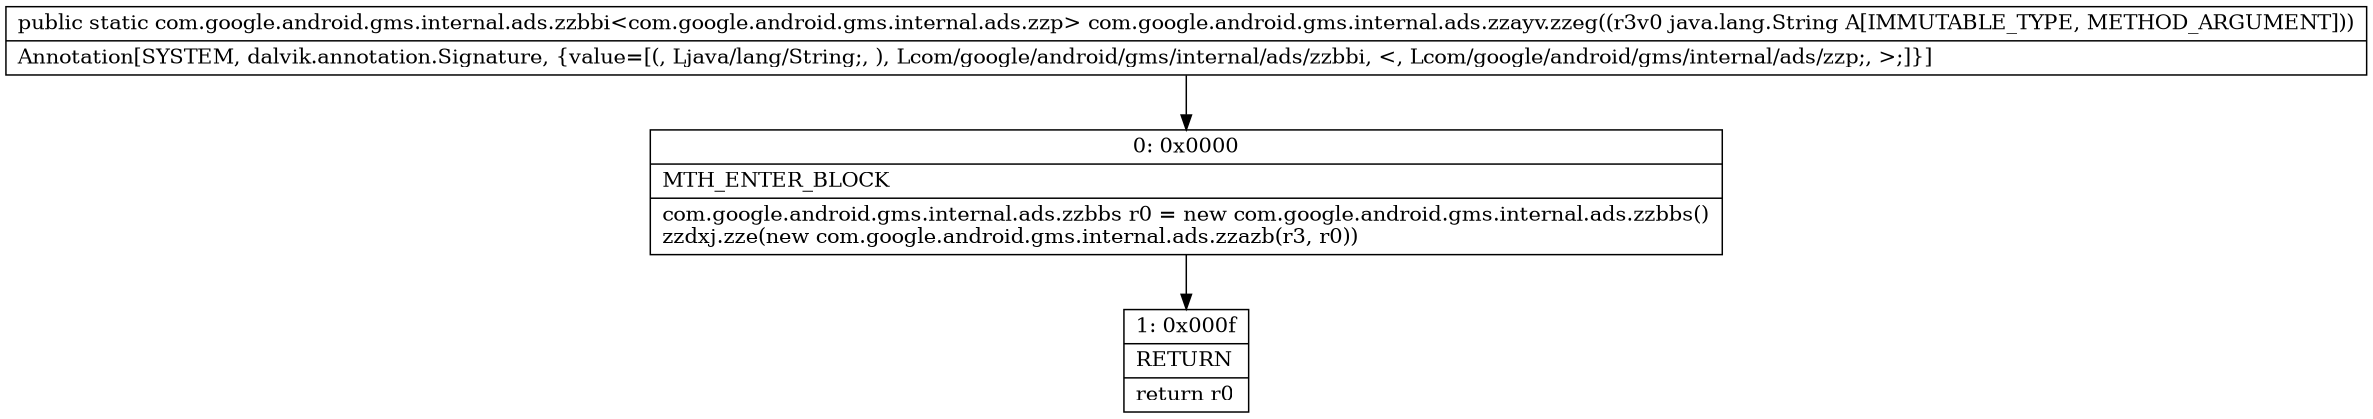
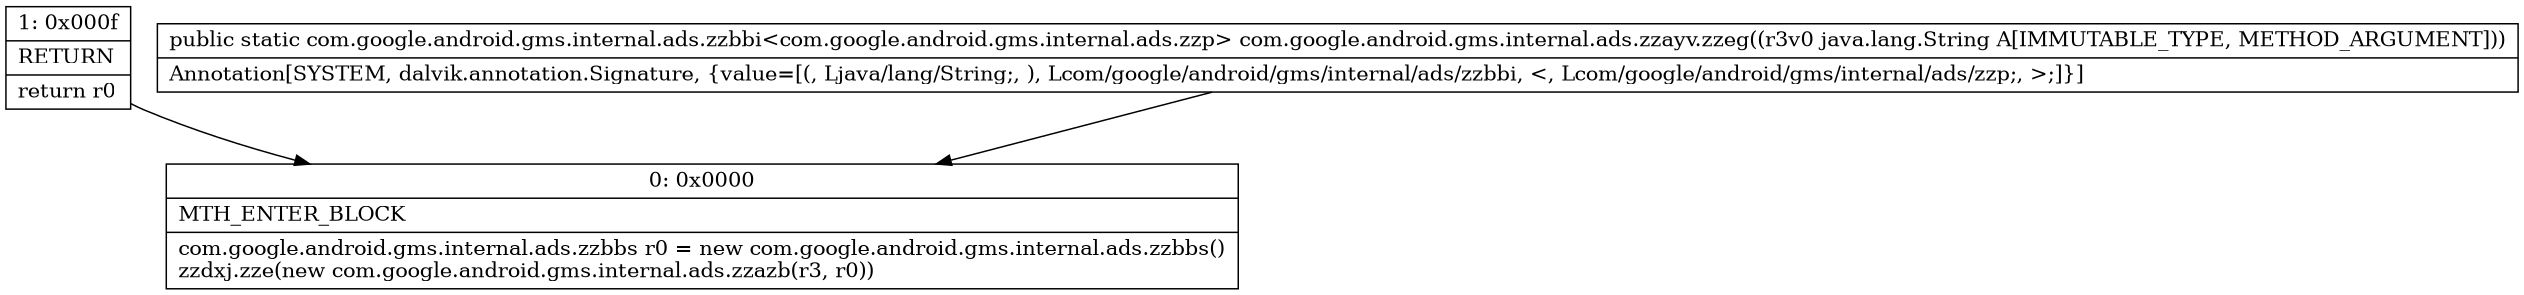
edge "0: 0x0000" -> "1: 0x000f": reversed
